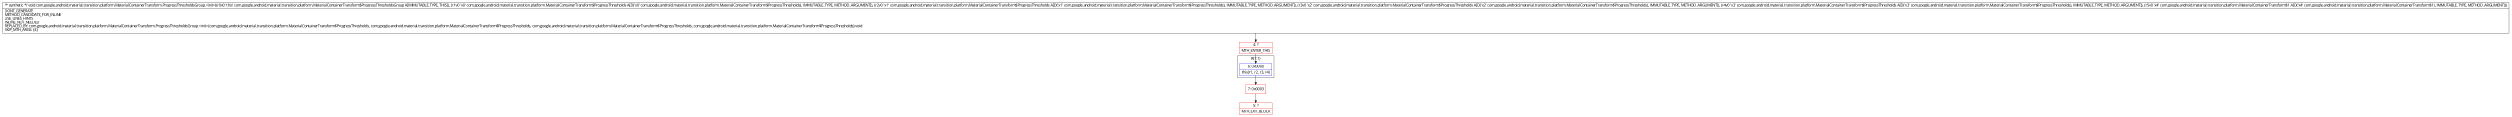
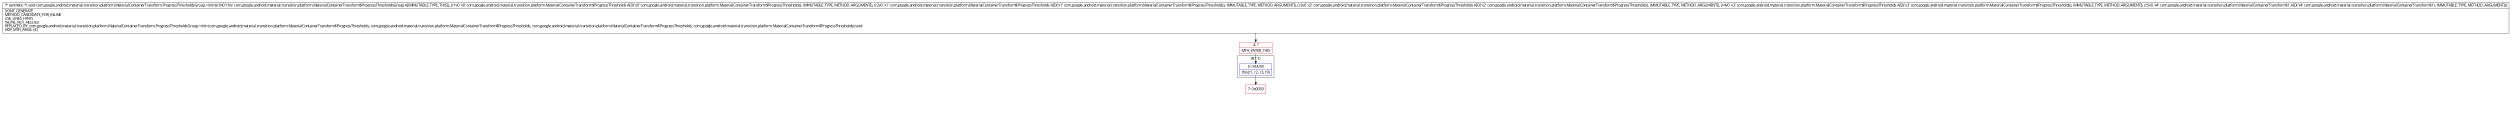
node "6: 0x0000": text "this(r1, r2, r3, r4)" -> "this(r1, r2, r3, r9)"
node "5: ?": removed
